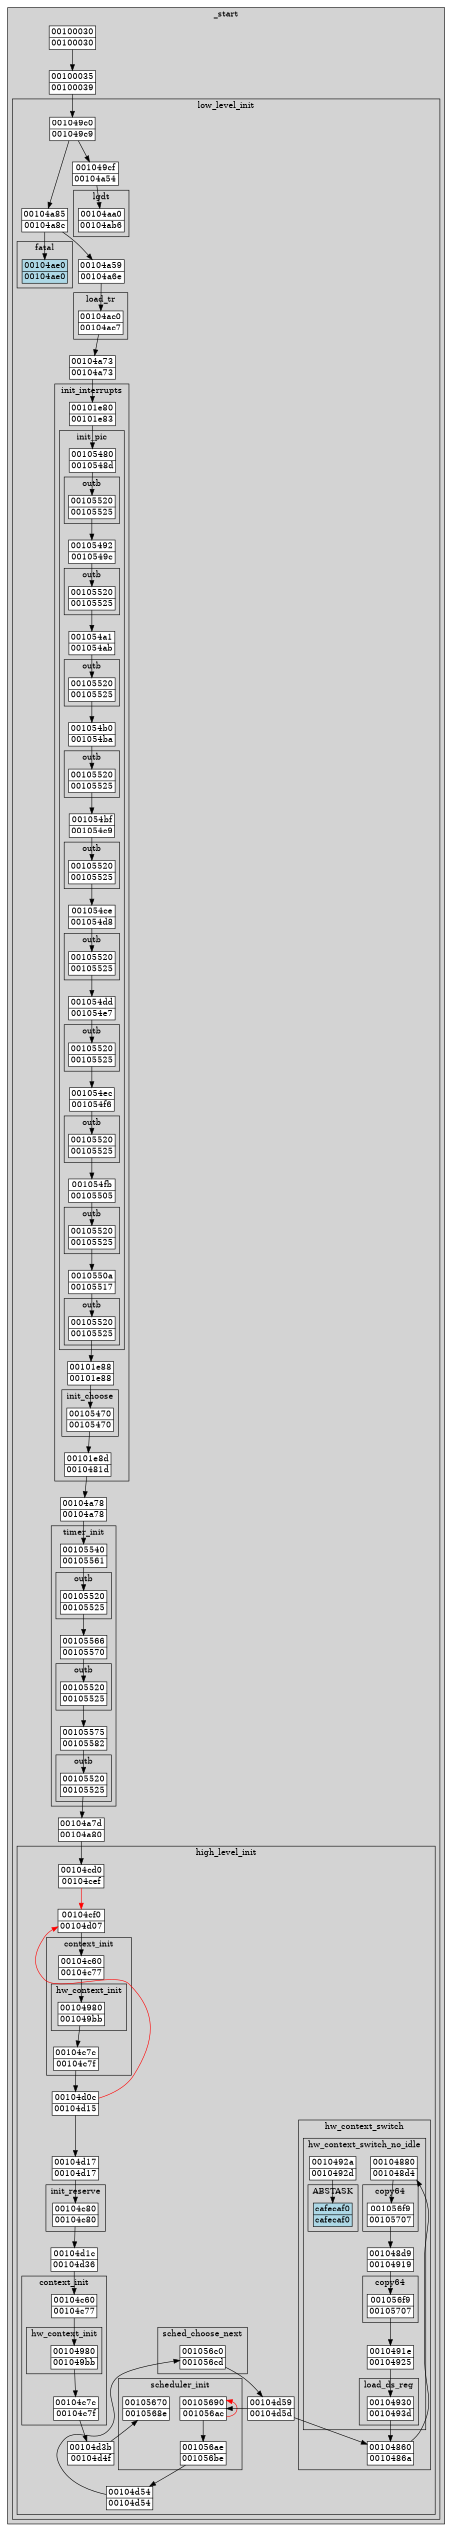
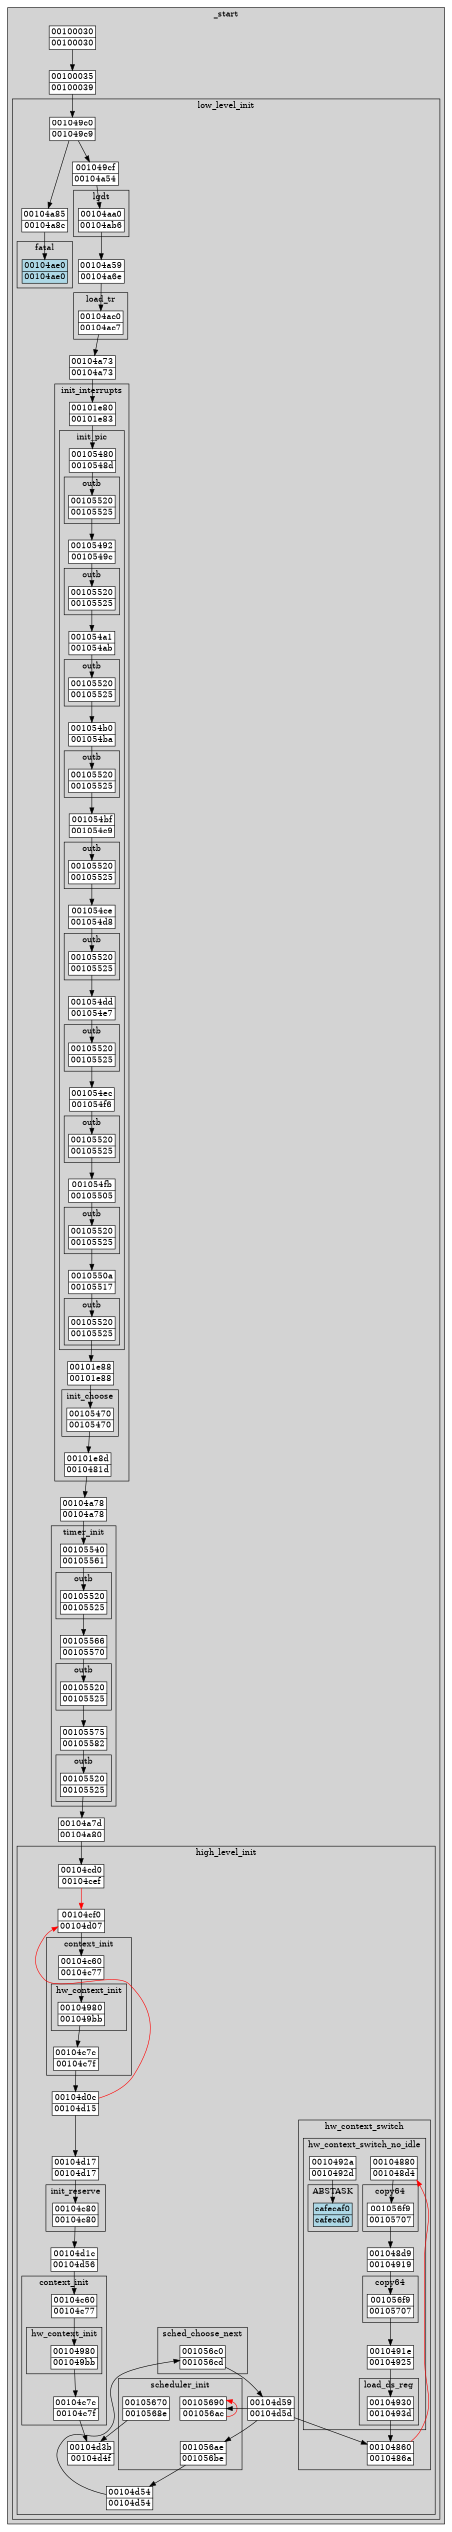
edge "00104a85" -> "00104a59": now "00104aa0" -> "00104a59"
node "00104d1c": text "00104d36" -> "00104d56"
edge "00104860" -> "00104880": color black -> red
edge "00105690" -> "001056ae": now "00104d59" -> "001056ae"
edge "00104d3b" -> "00105670": reversed
